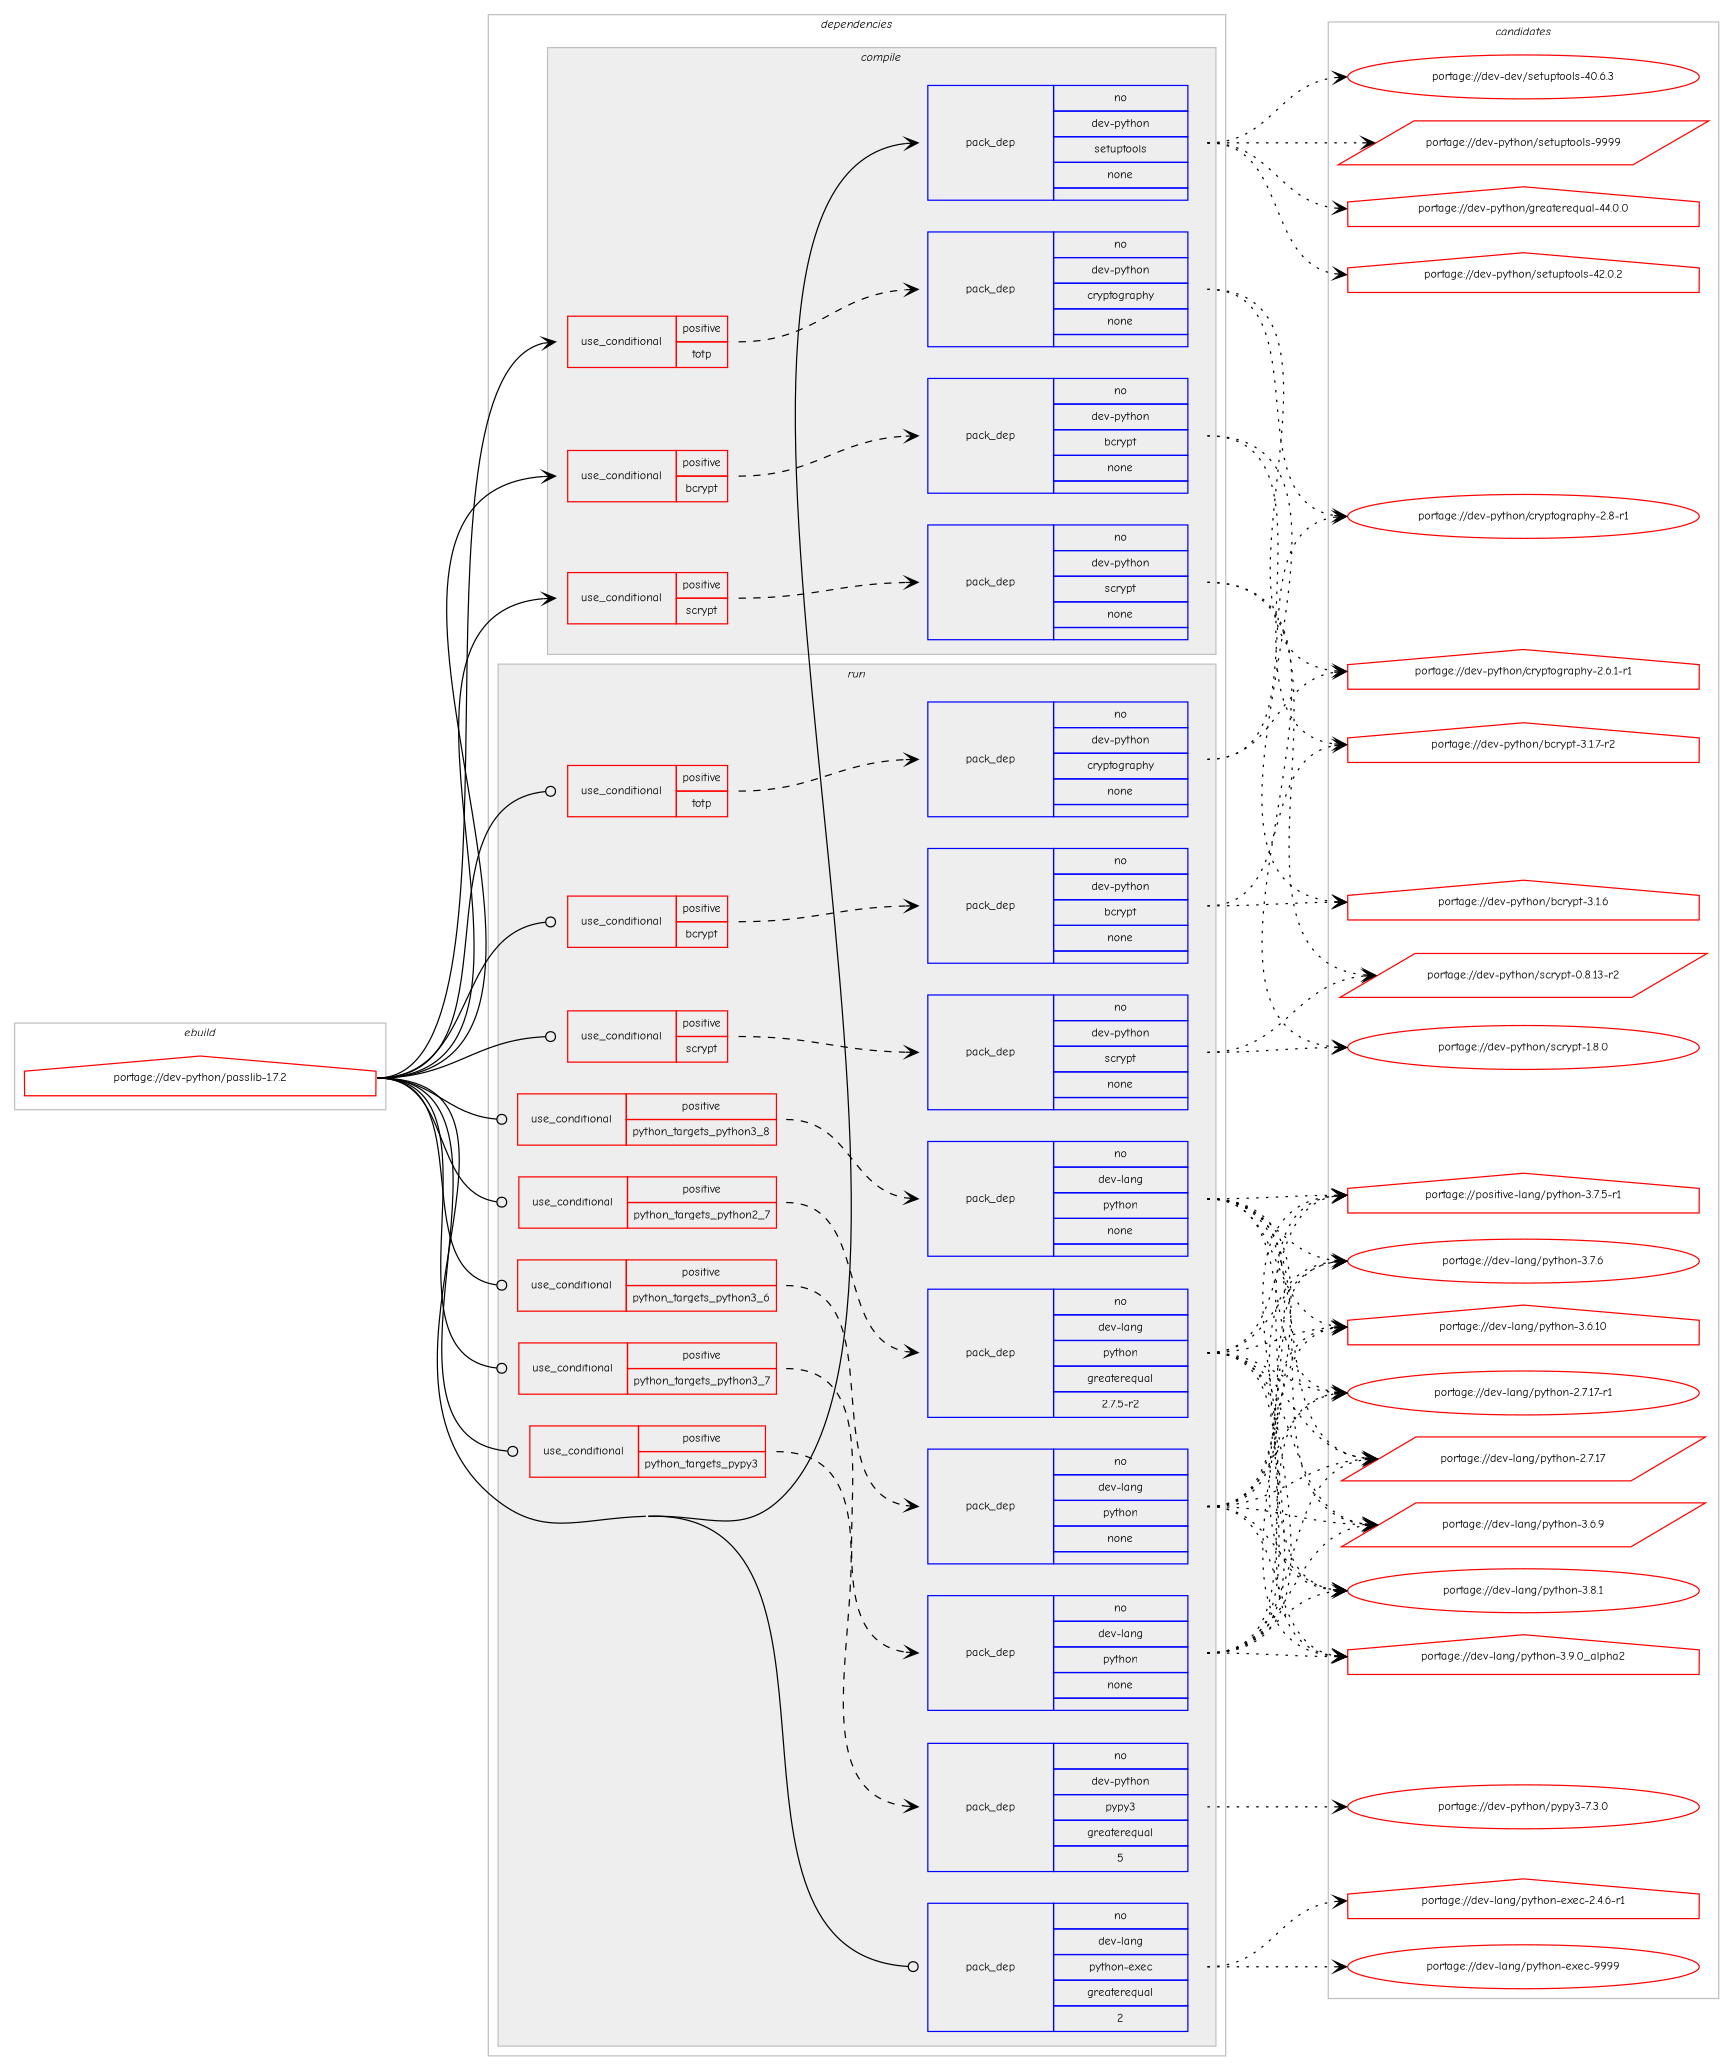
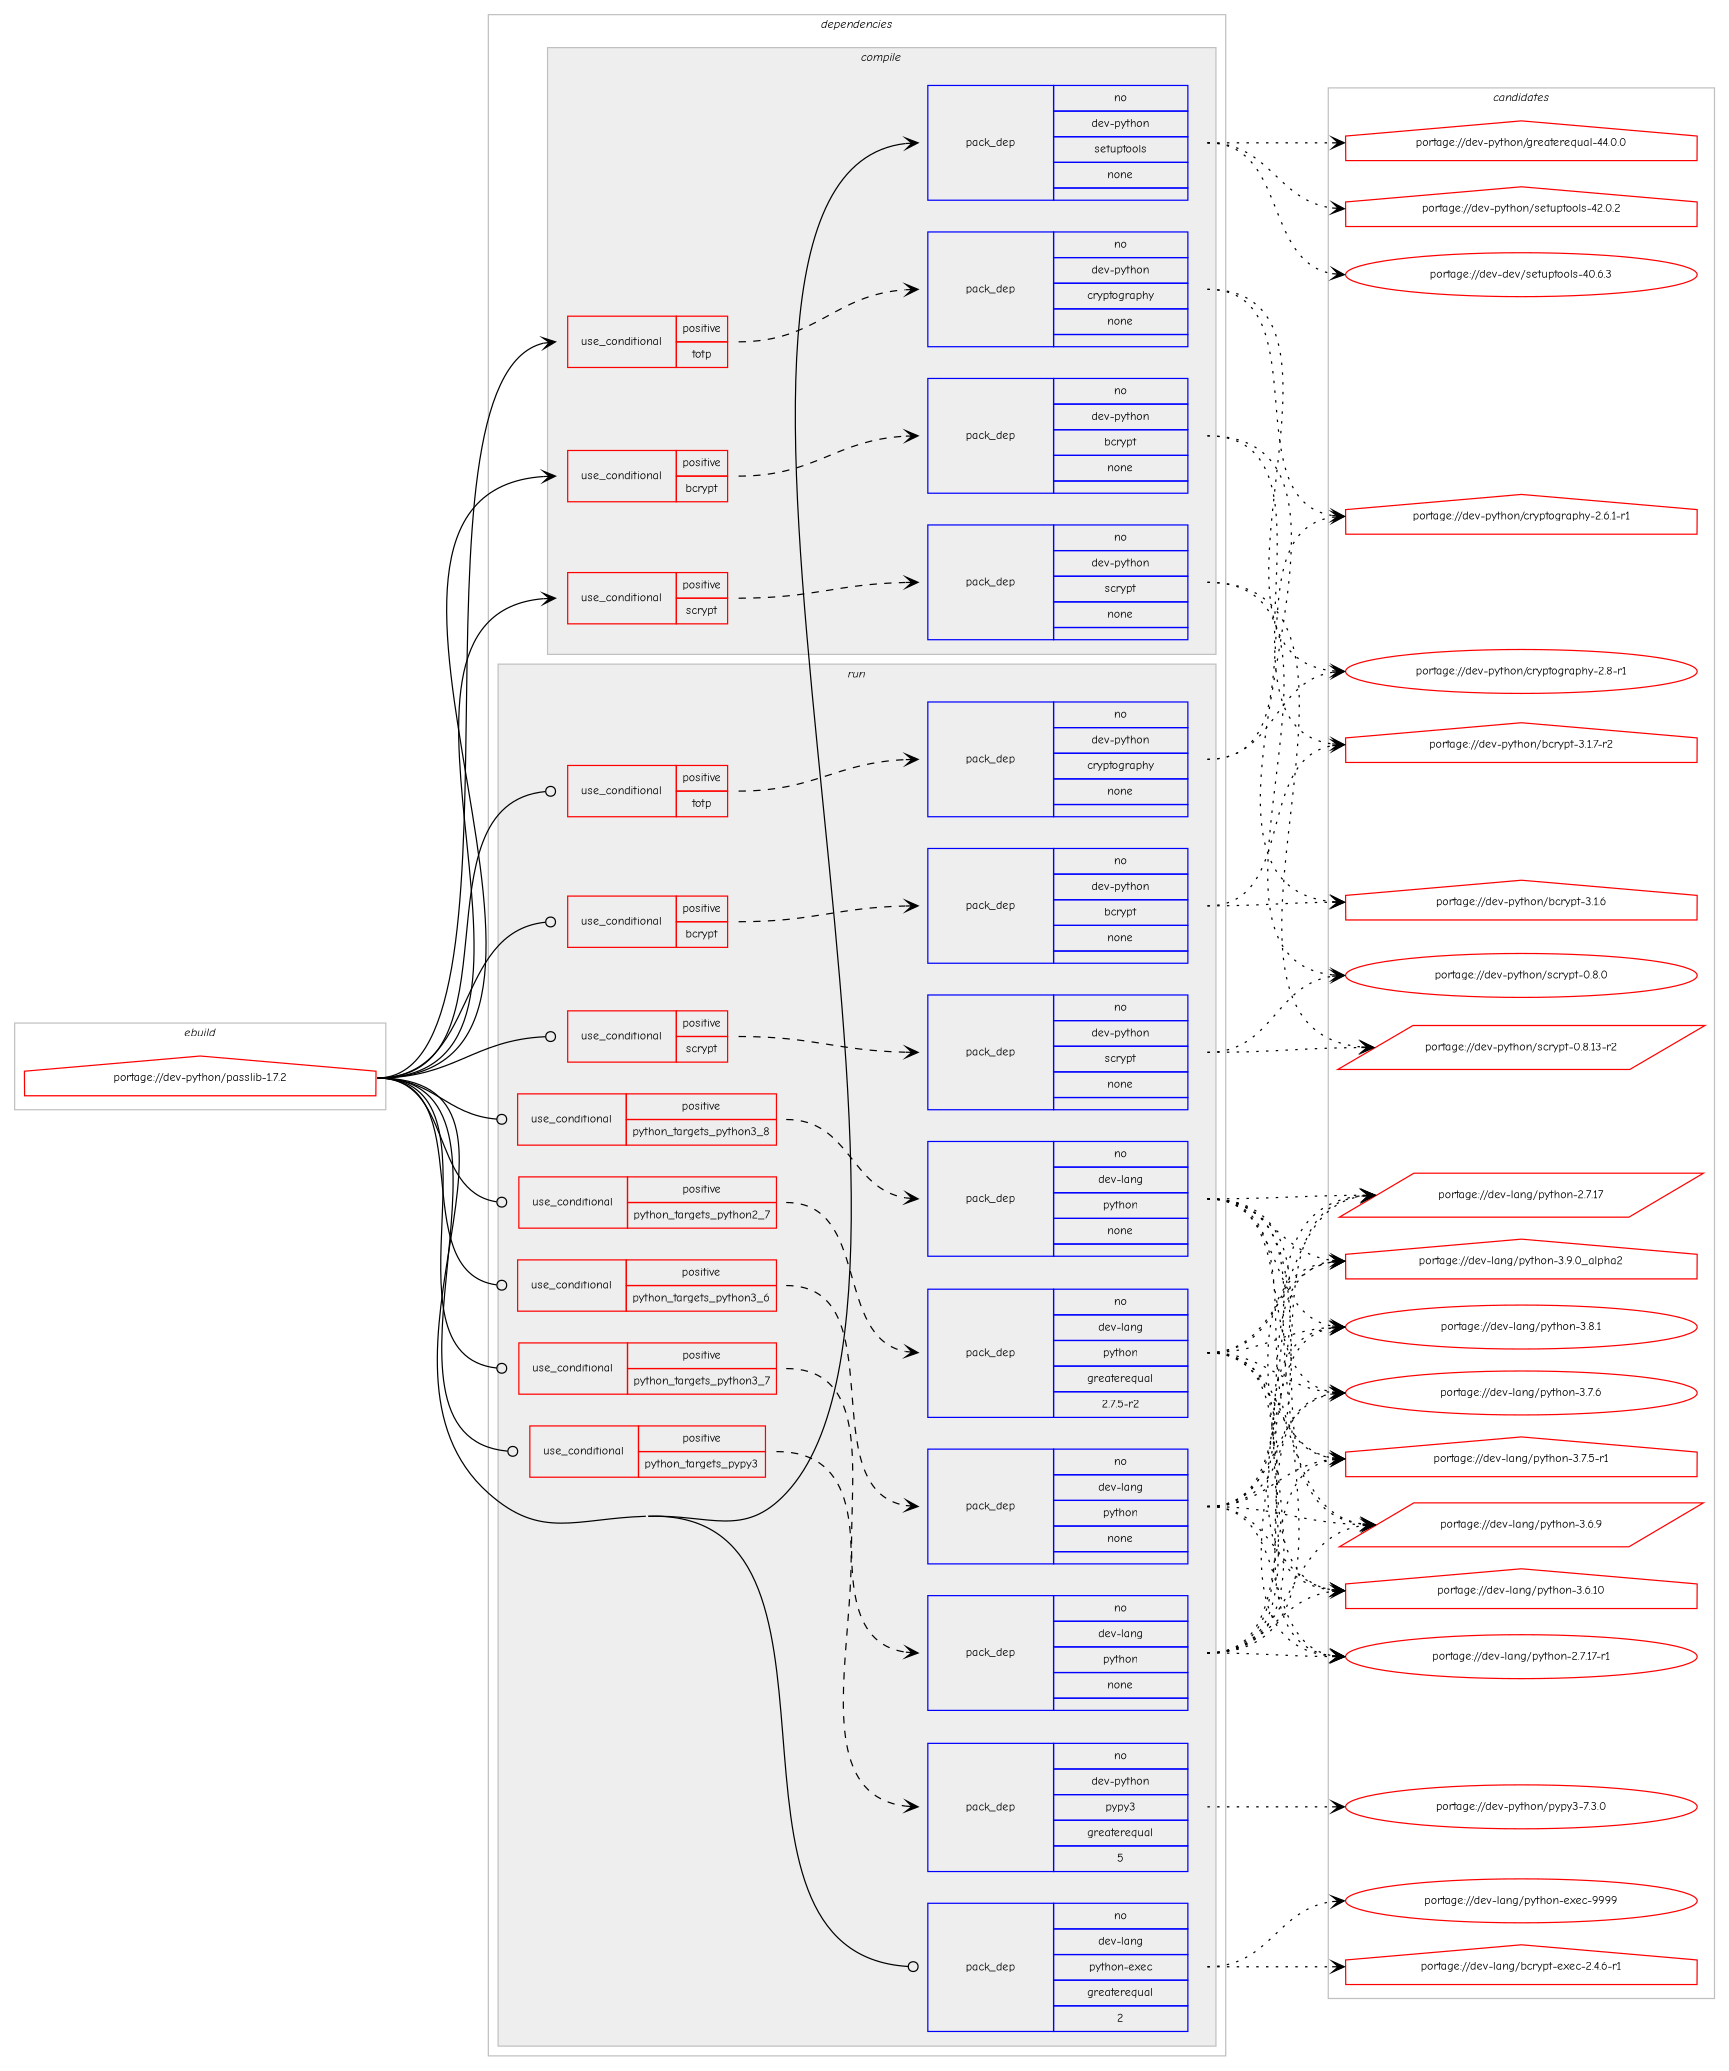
node "portage://dev-python/setuptools-9999": removed
node "portage://dev-python/scrypt-1.8.0": label "portage://dev-python/scrypt-1.8.0" -> "portage://dev-python/scrypt-0.8.0"
node "portage://positive-lang/python-3.7.5-r1": label "portage://positive-lang/python-3.7.5-r1" -> "portage://dev-lang/python-3.7.5-r1"
node "portage://dev-lang/python-exec-2.4.6-r1": label "portage://dev-lang/python-exec-2.4.6-r1" -> "portage://dev-lang/bcrypt-exec-2.4.6-r1"
